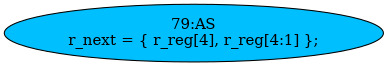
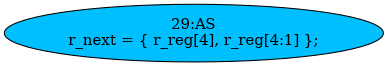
node "79:AS r_next = { r_reg[4], r_reg[4:1] };": label "79:AS r_next = { r_reg[4], r_reg[4:1] };" -> "29:AS r_next = { r_reg[4], r_reg[4:1] };"
